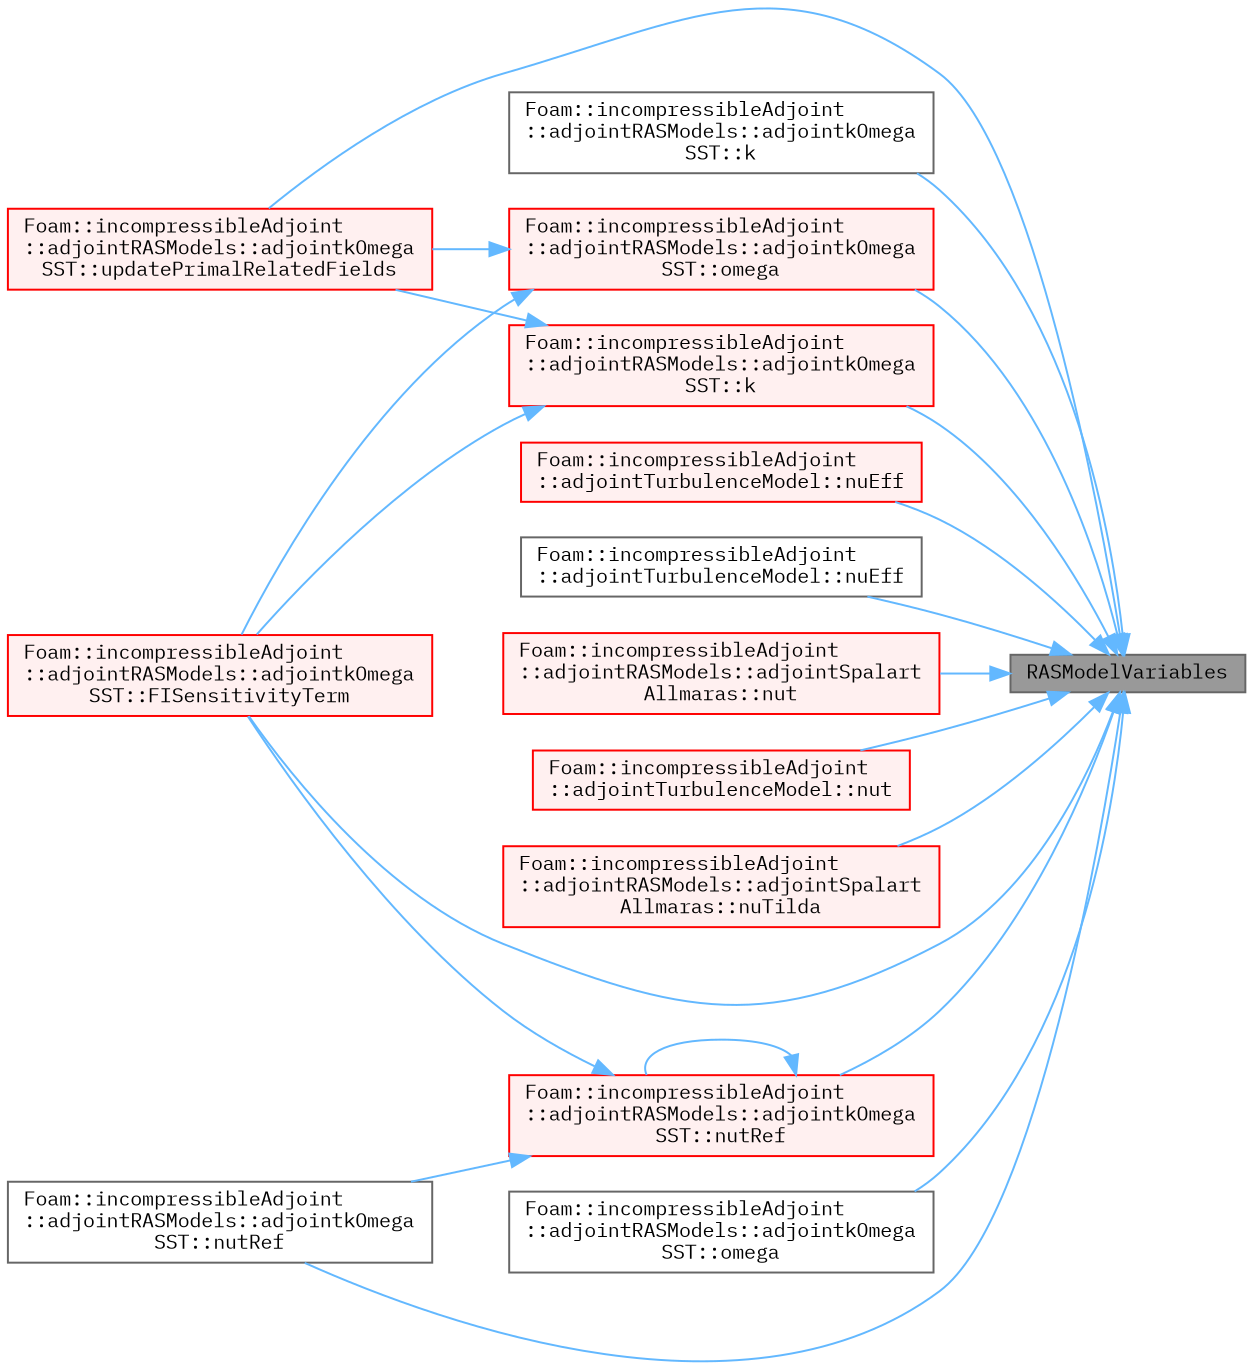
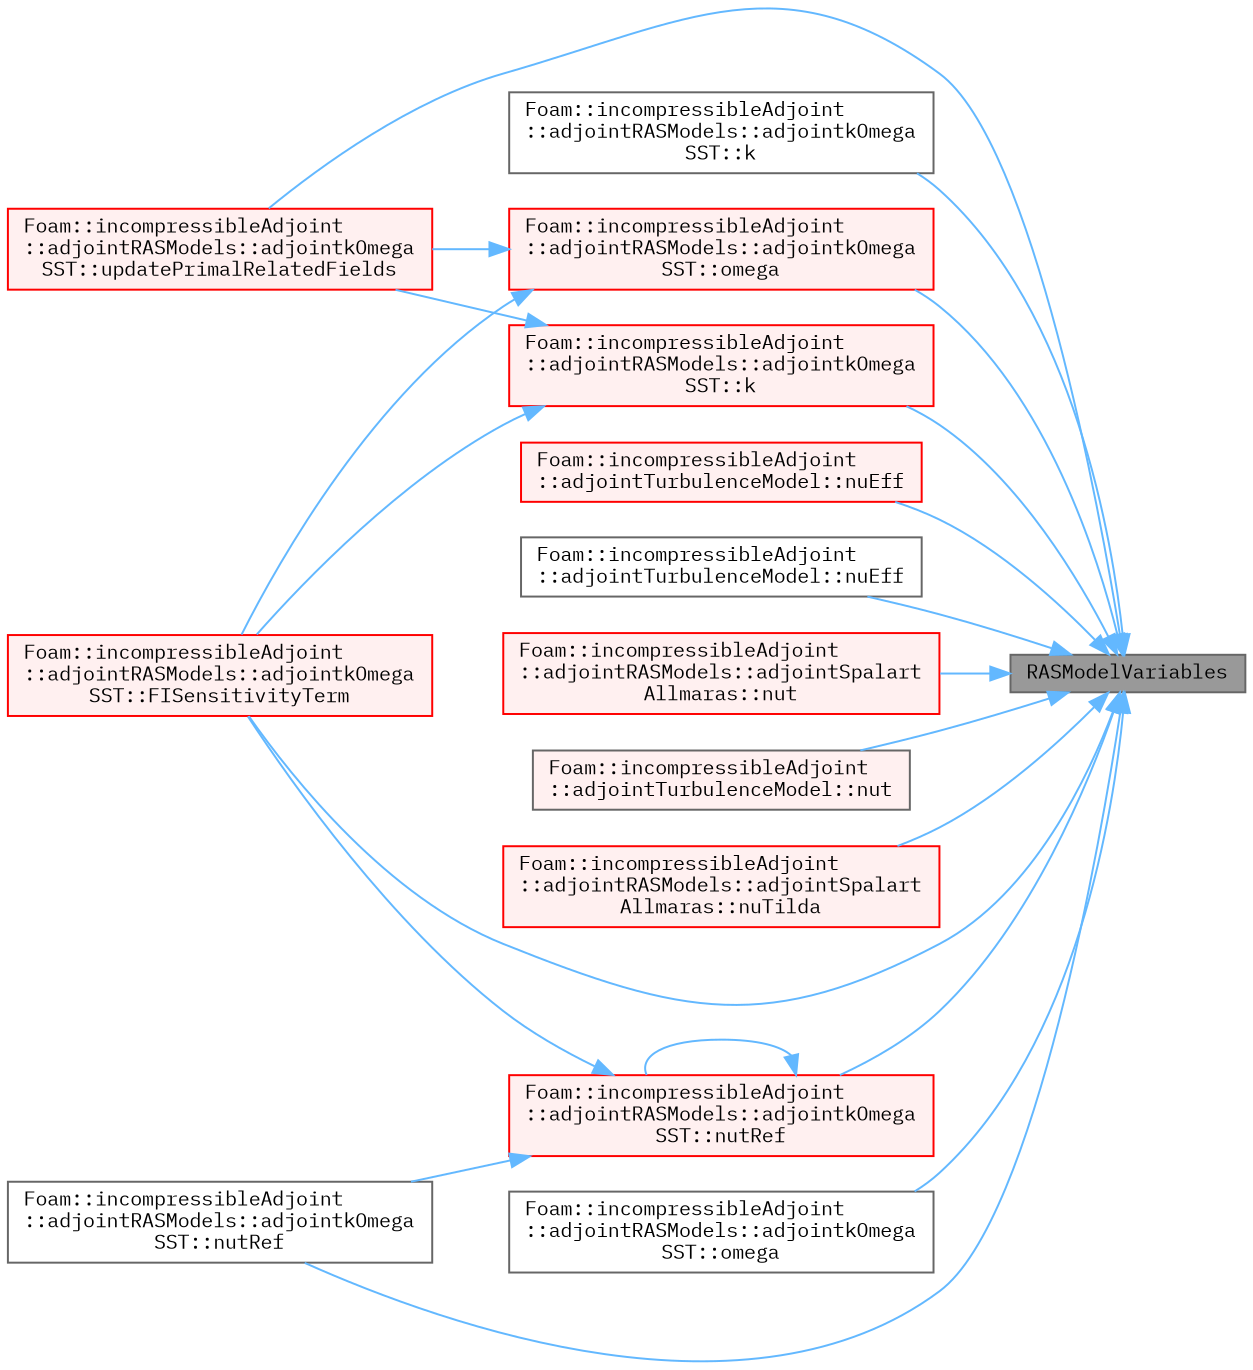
node "Foam::incompressibleAdjoint ::adjointTurbulenceModel::nut": color red -> grey40
